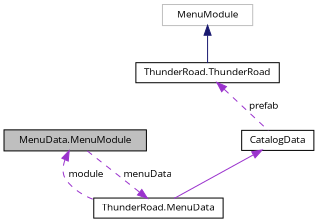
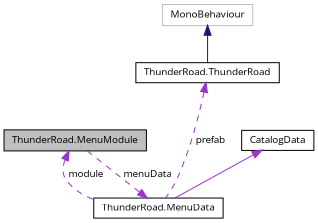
node "MenuModule": label "MenuModule" -> "MonoBehaviour"
edge "CatalogData" -> "ThunderRoad.ThunderRoad": now "ThunderRoad.MenuData" -> "ThunderRoad.ThunderRoad"
node "MenuData.MenuModule": label "MenuData.MenuModule" -> "ThunderRoad.MenuModule"
